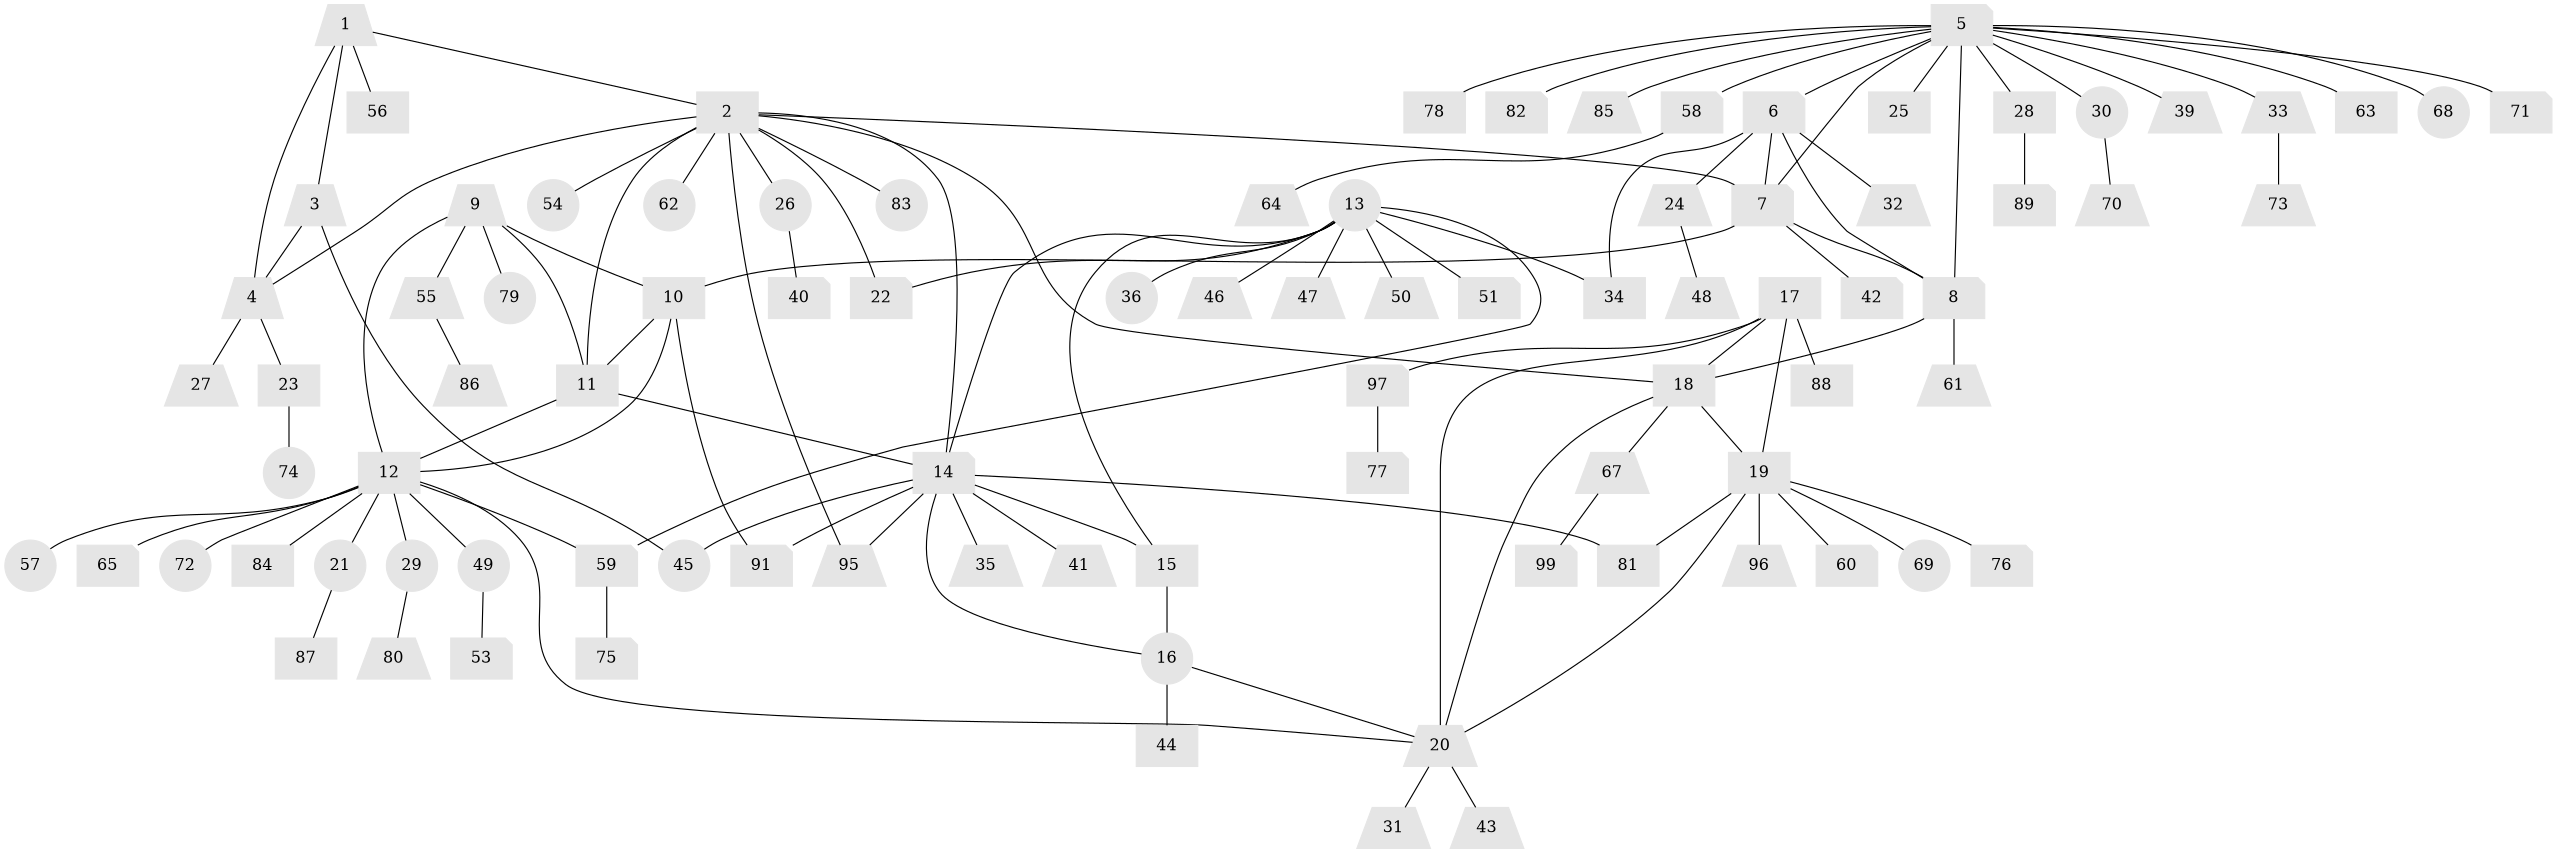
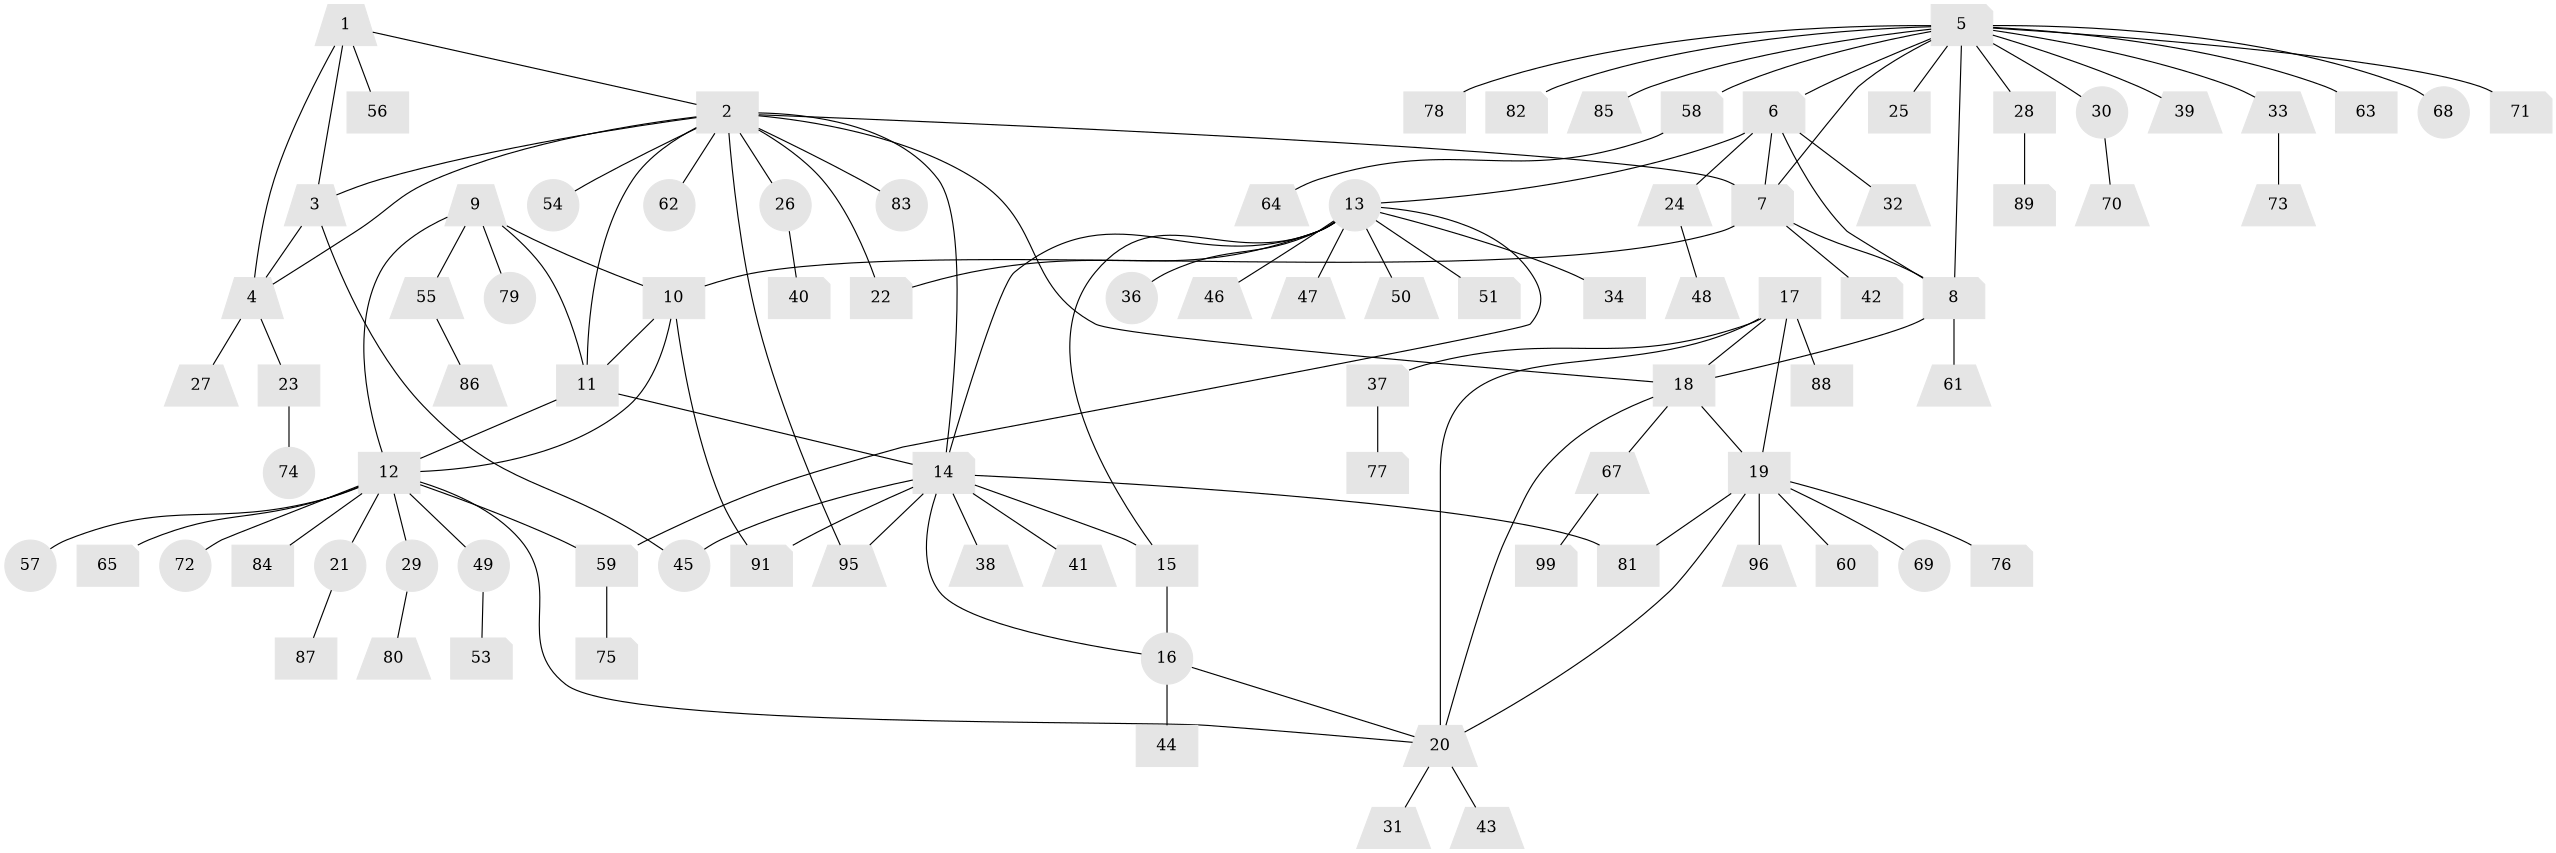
edge "2" -- "3": added
edge "6" -- "34": now "6" -- "13"
node "97": label "97" -> "37"
node "35": label "35" -> "38"
